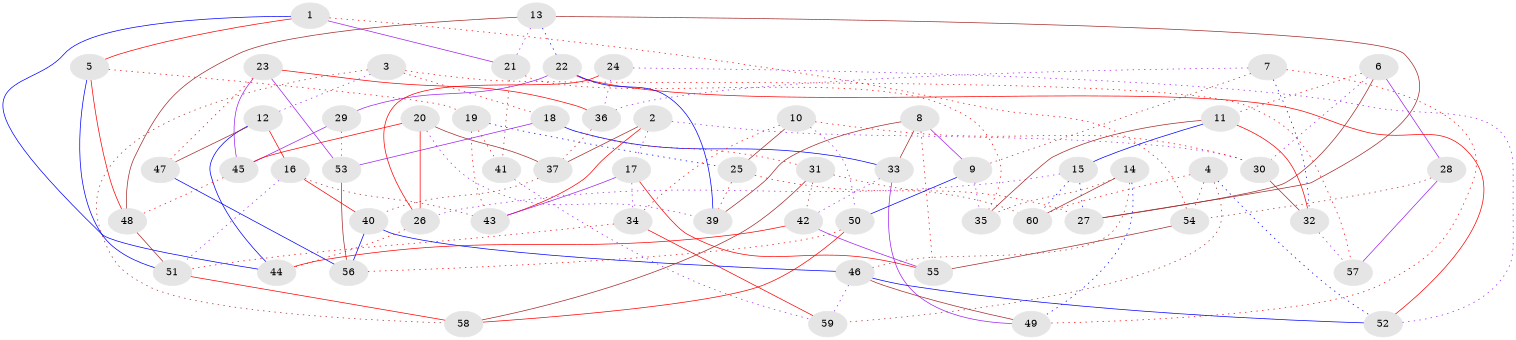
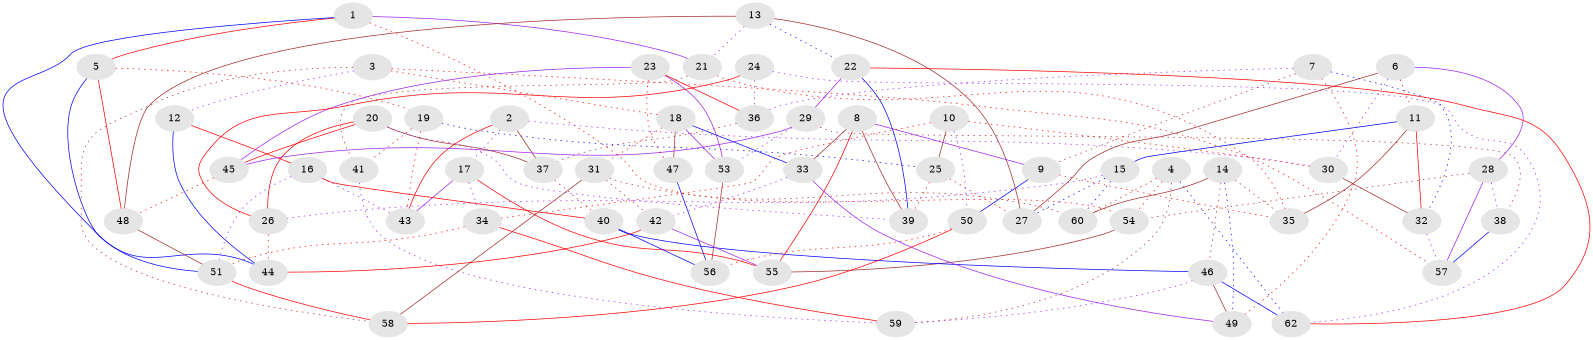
edge "12" -- "47": now "18" -- "47"
edge "9" -- "35": color purple -> red
edge "16" -- "43": color brown -> purple
edge "8" -- "55": style dotted -> solid
node "38": added
node "52": label "52" -> "62"
